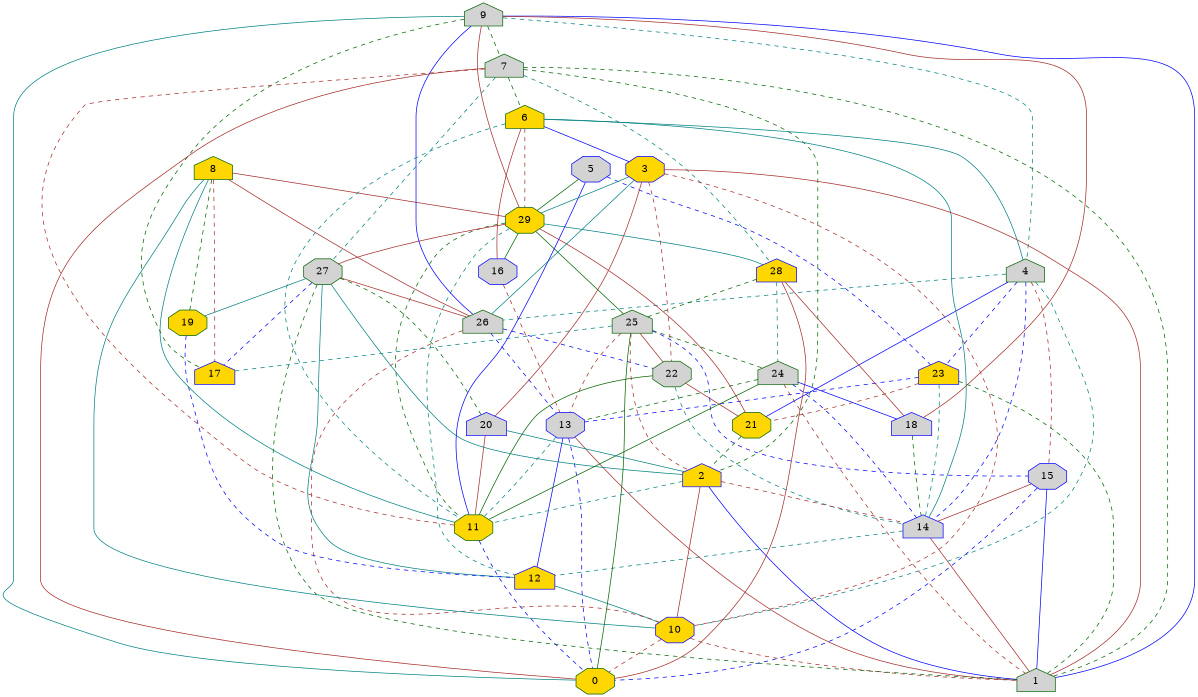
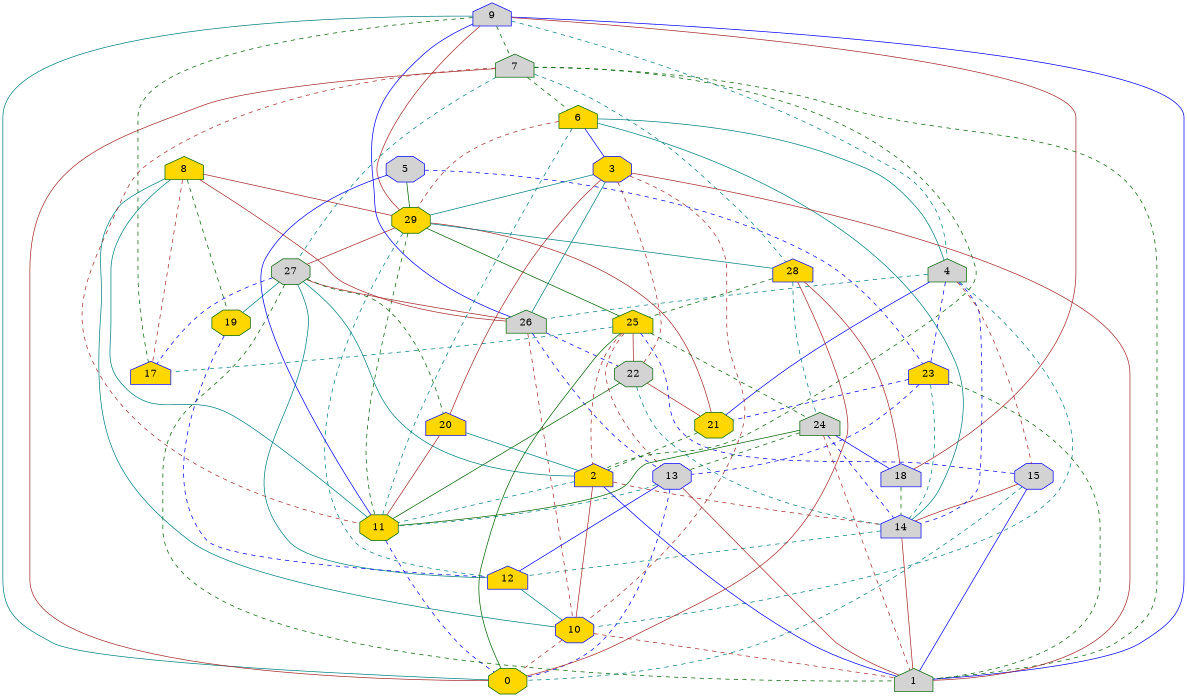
node "9": color darkgreen -> blue
node "16": removed
node "25": fillcolor lightgrey -> gold
edge "23" -- "21": color brown -> blue
node "20": fillcolor lightgrey -> gold
edge "15" -- "0": color blue -> teal
